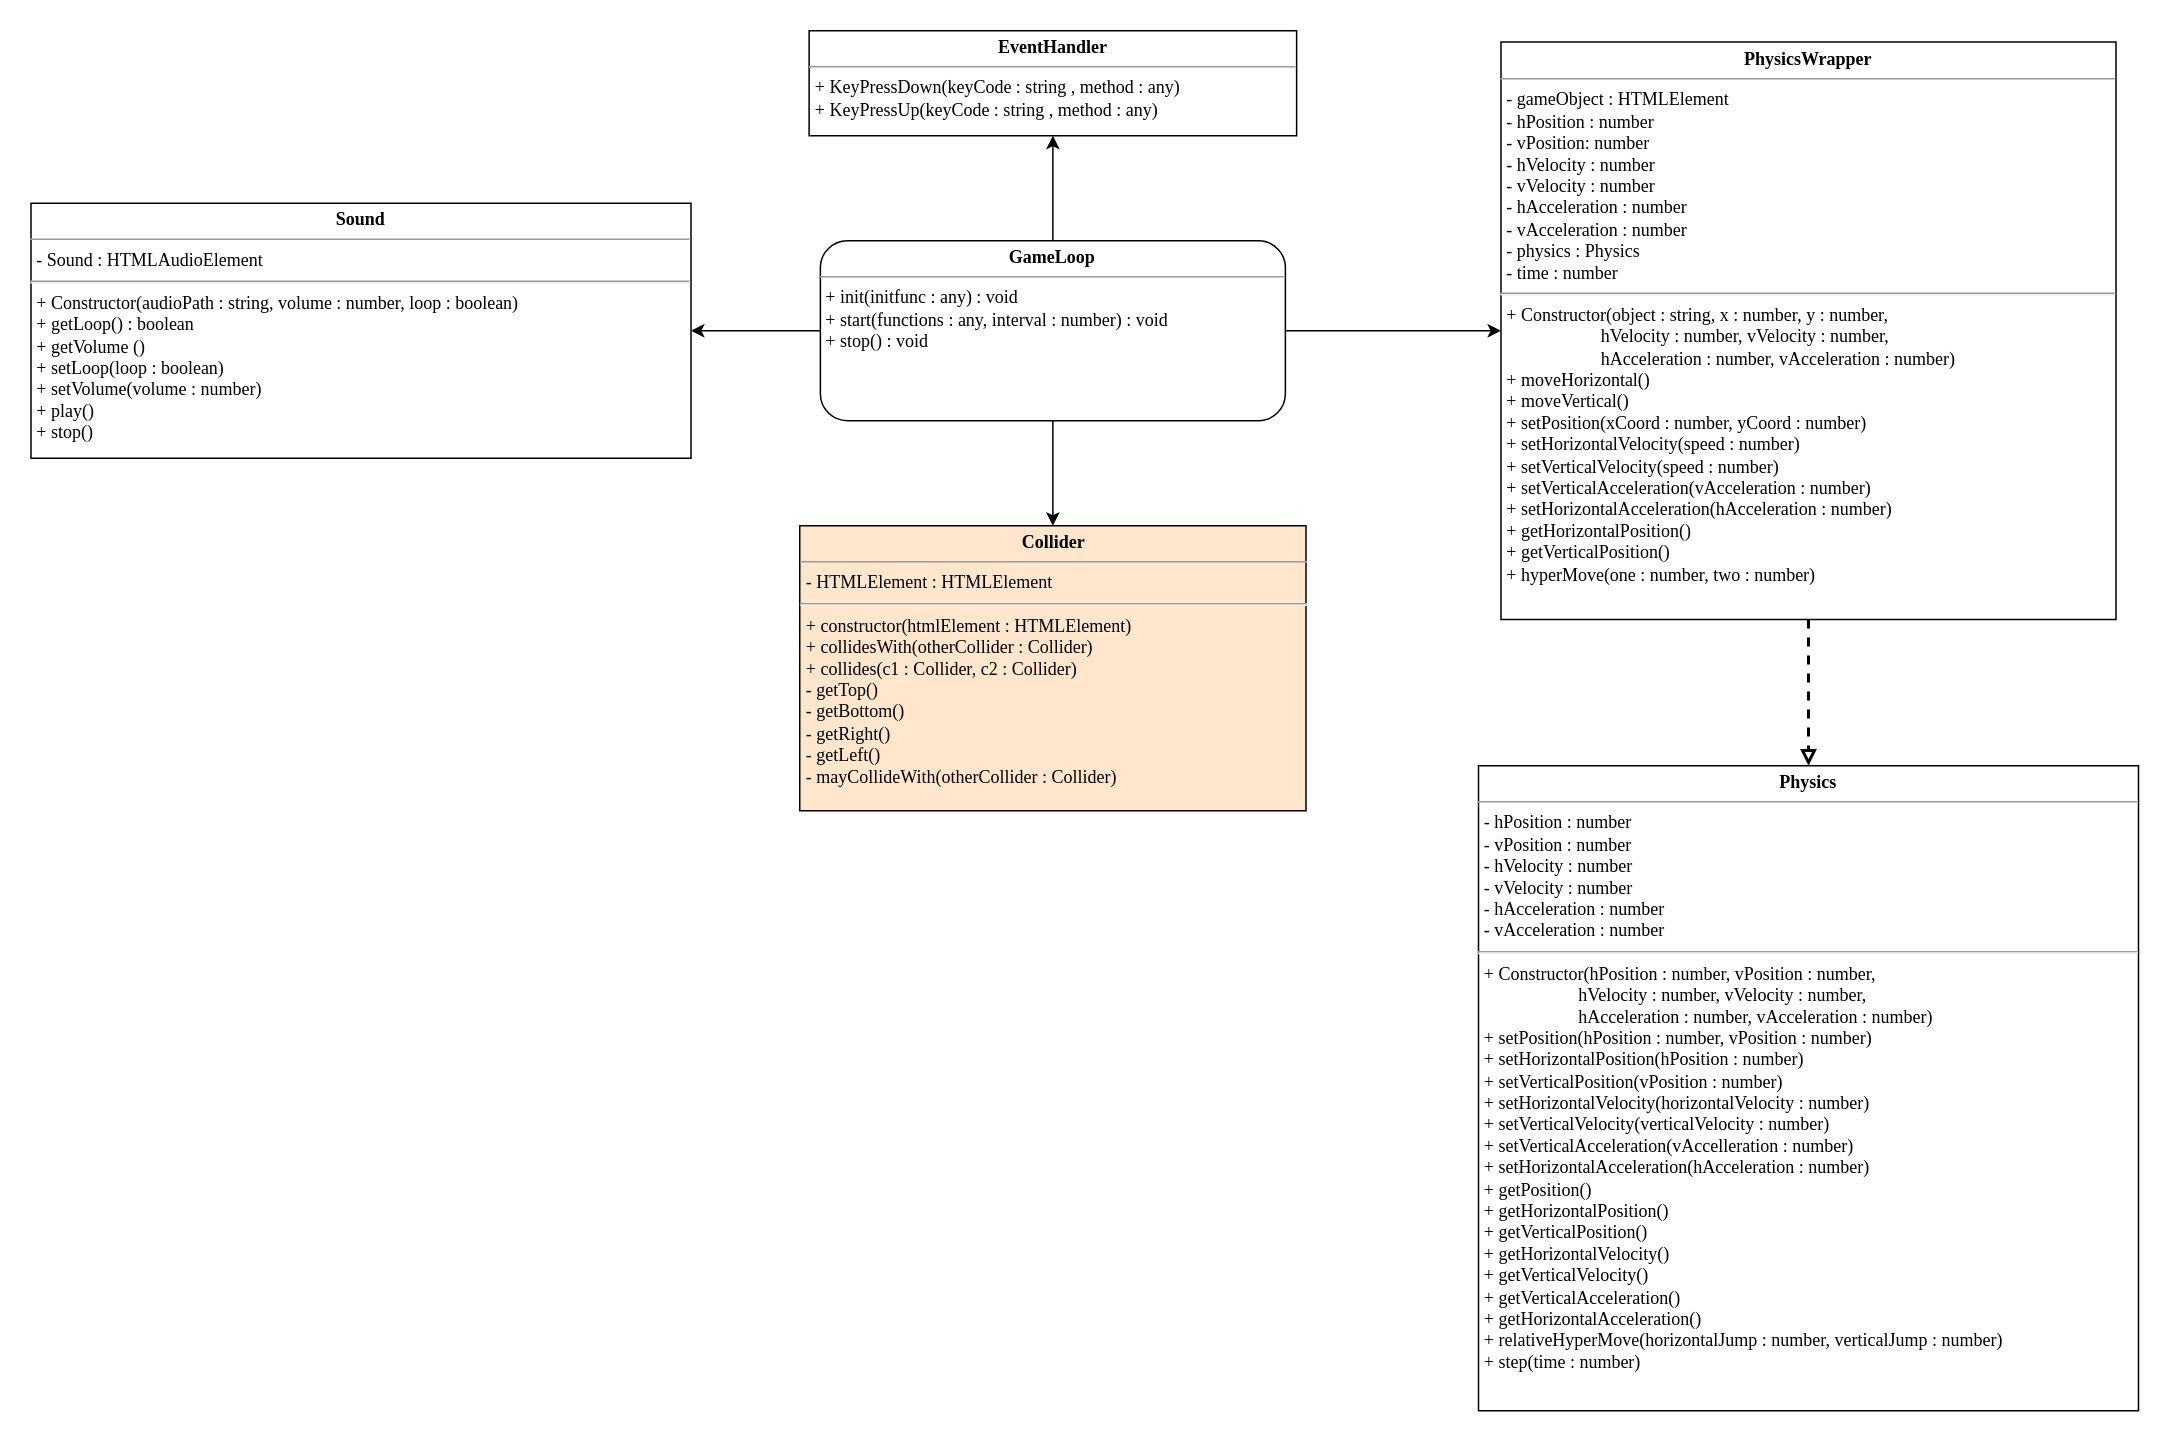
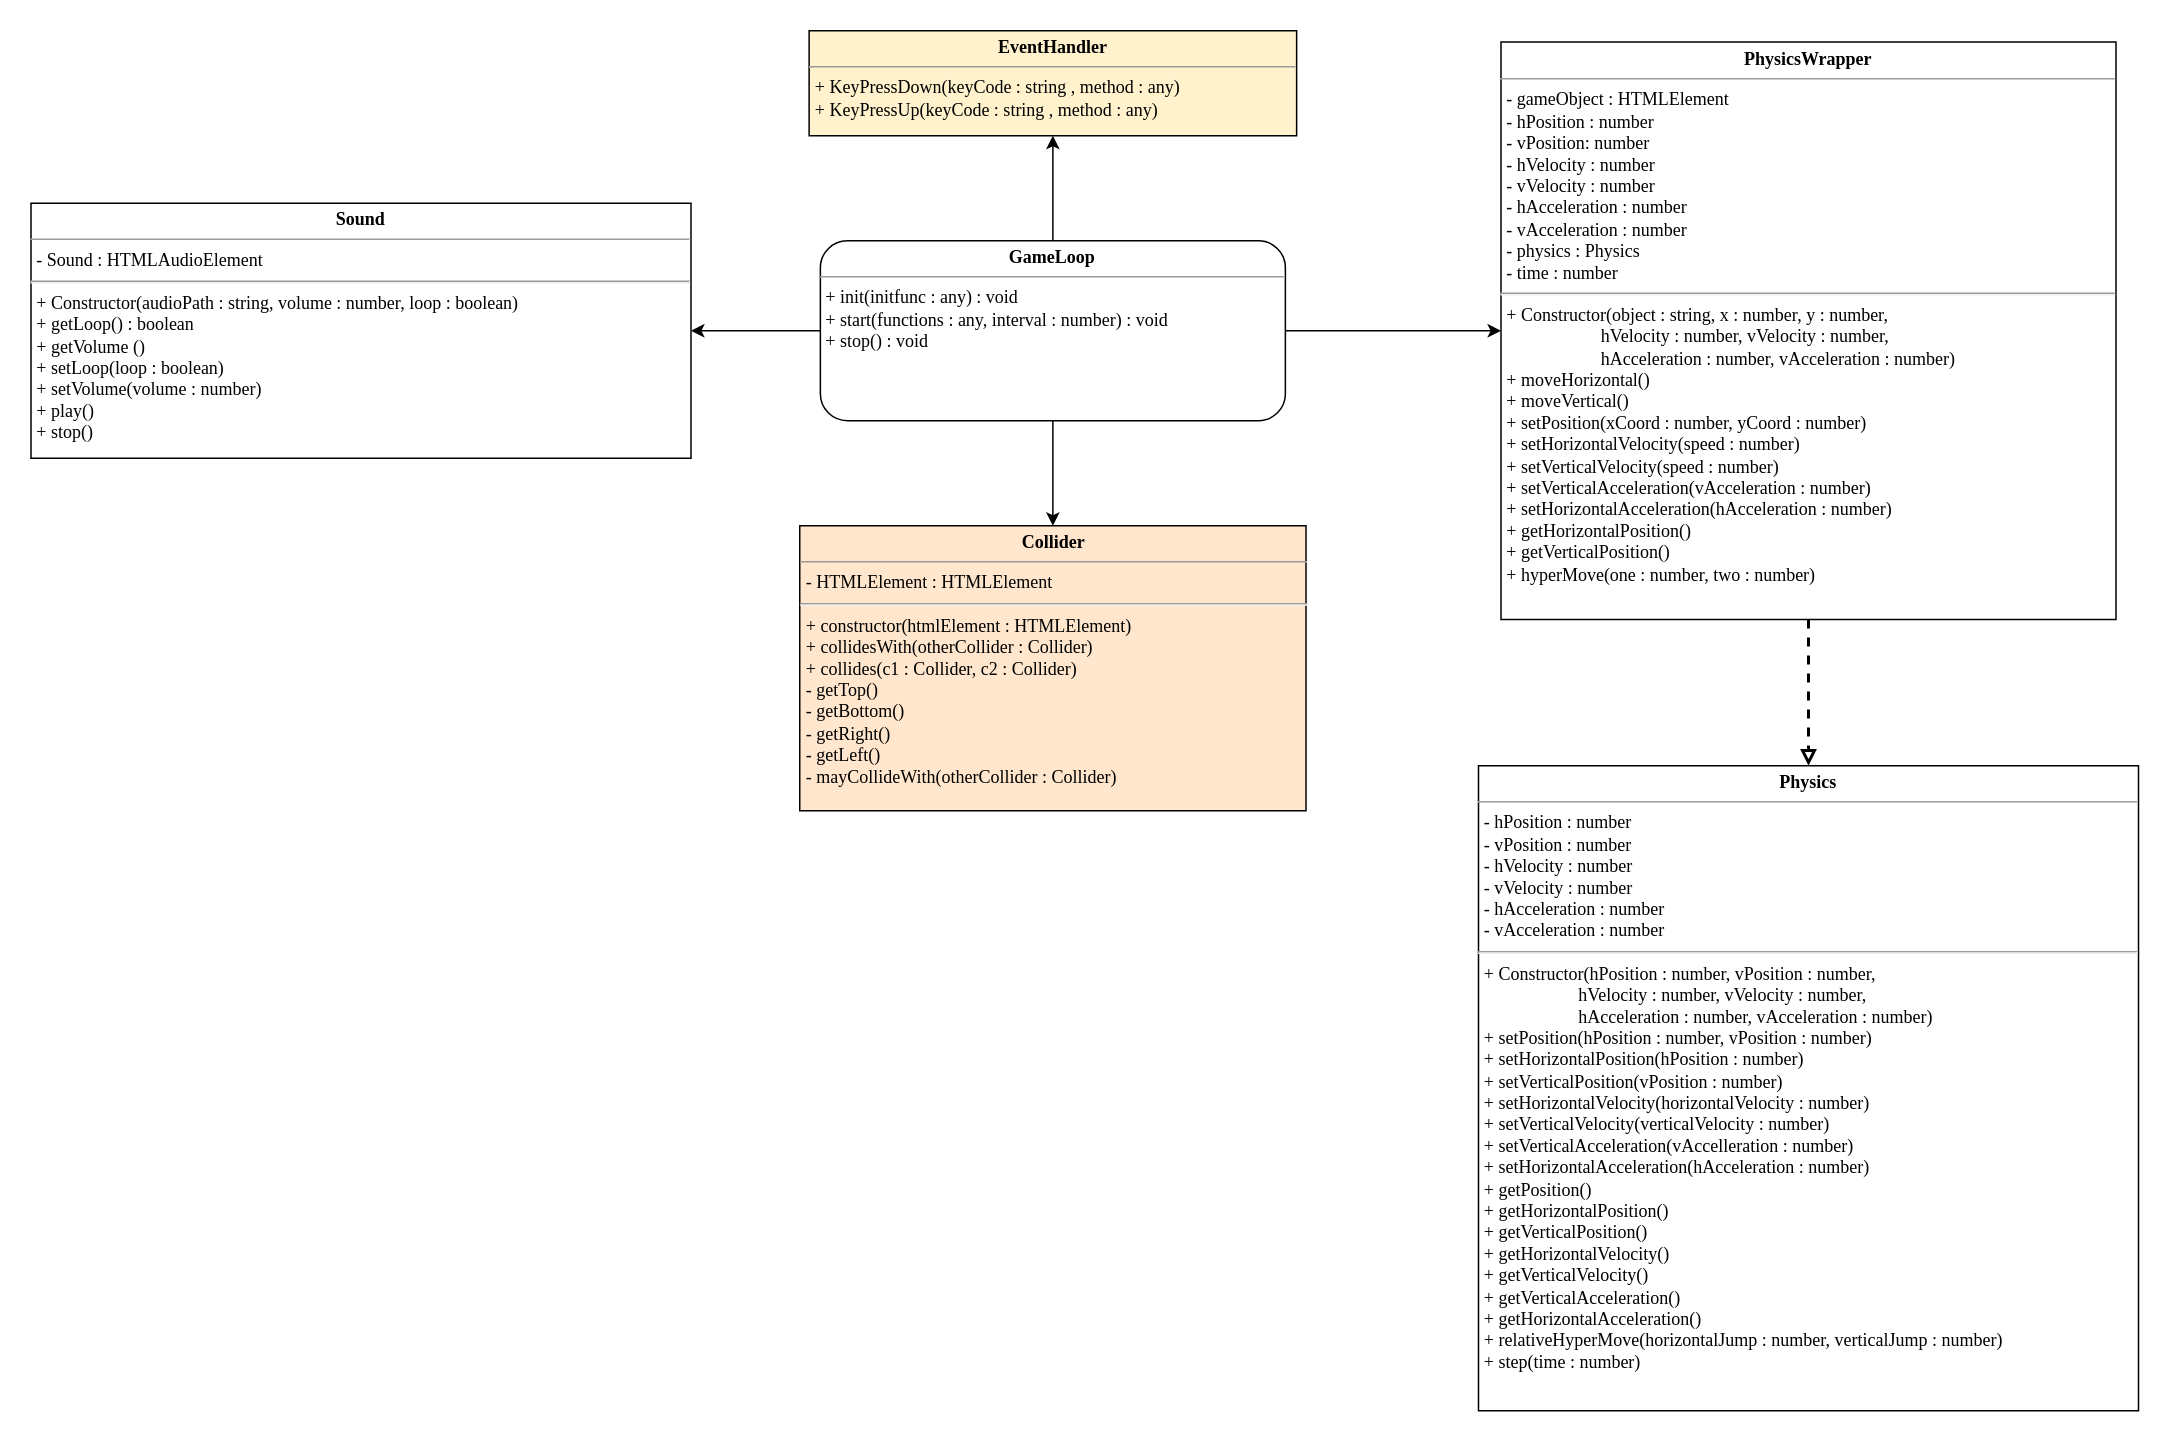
node "EventHandler + KeyPressDown(keyCode : string , method : any) + KeyPressUp(keyCode : string , method : any)": fillcolor #ffffff -> #fff2cc
